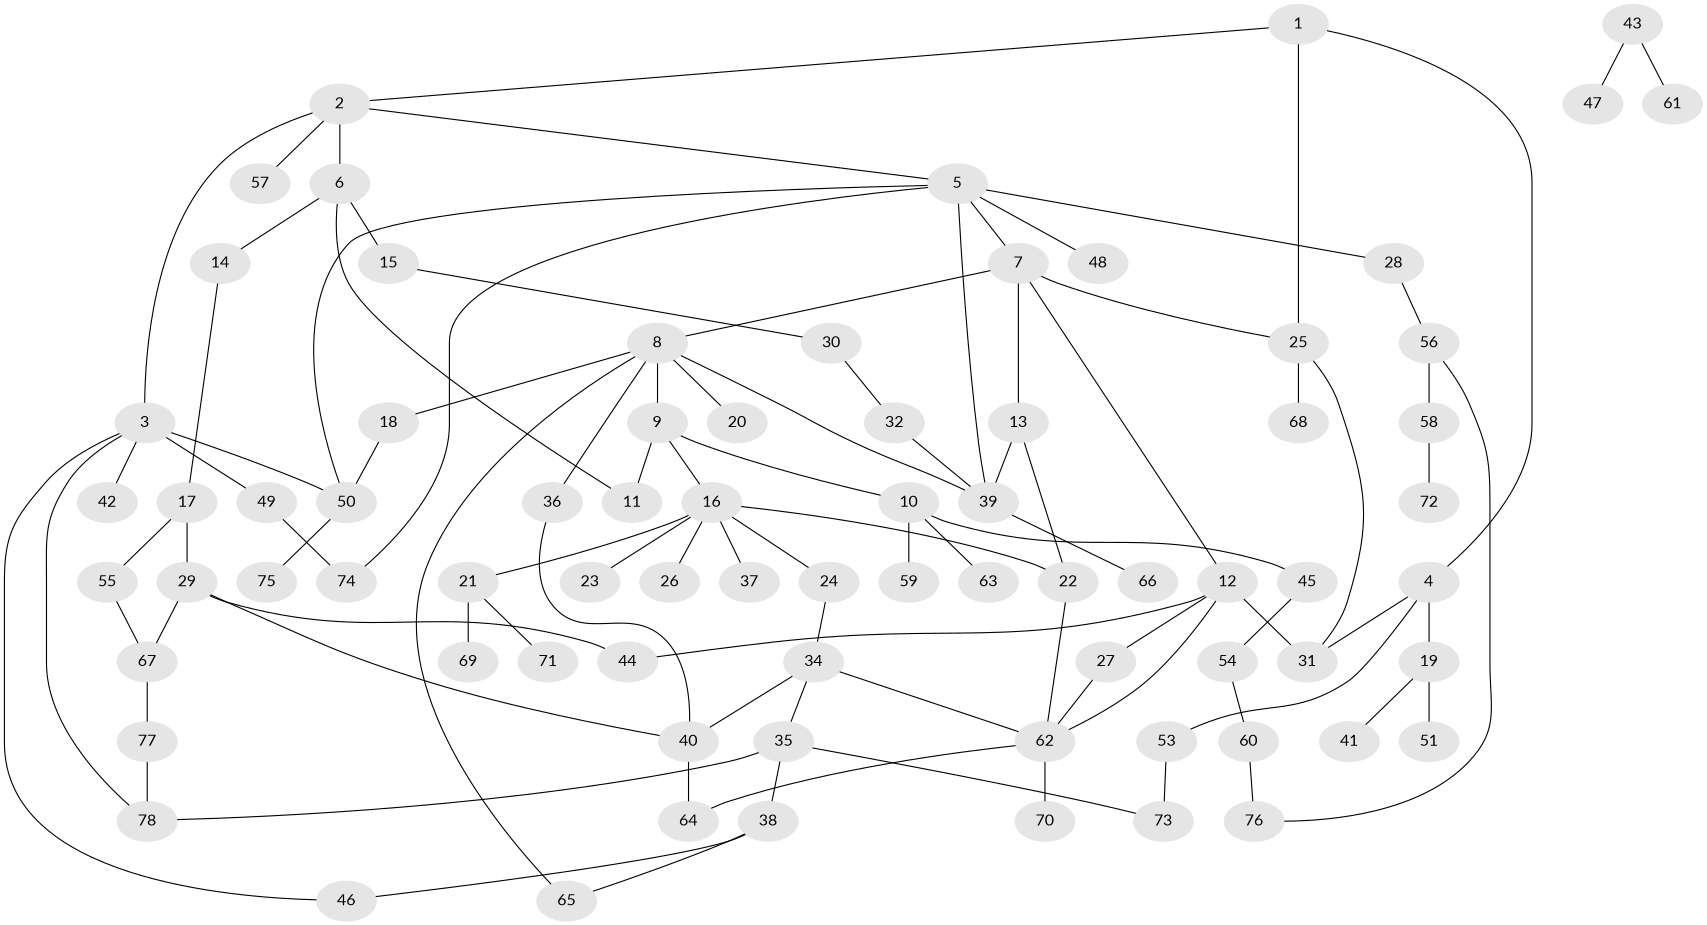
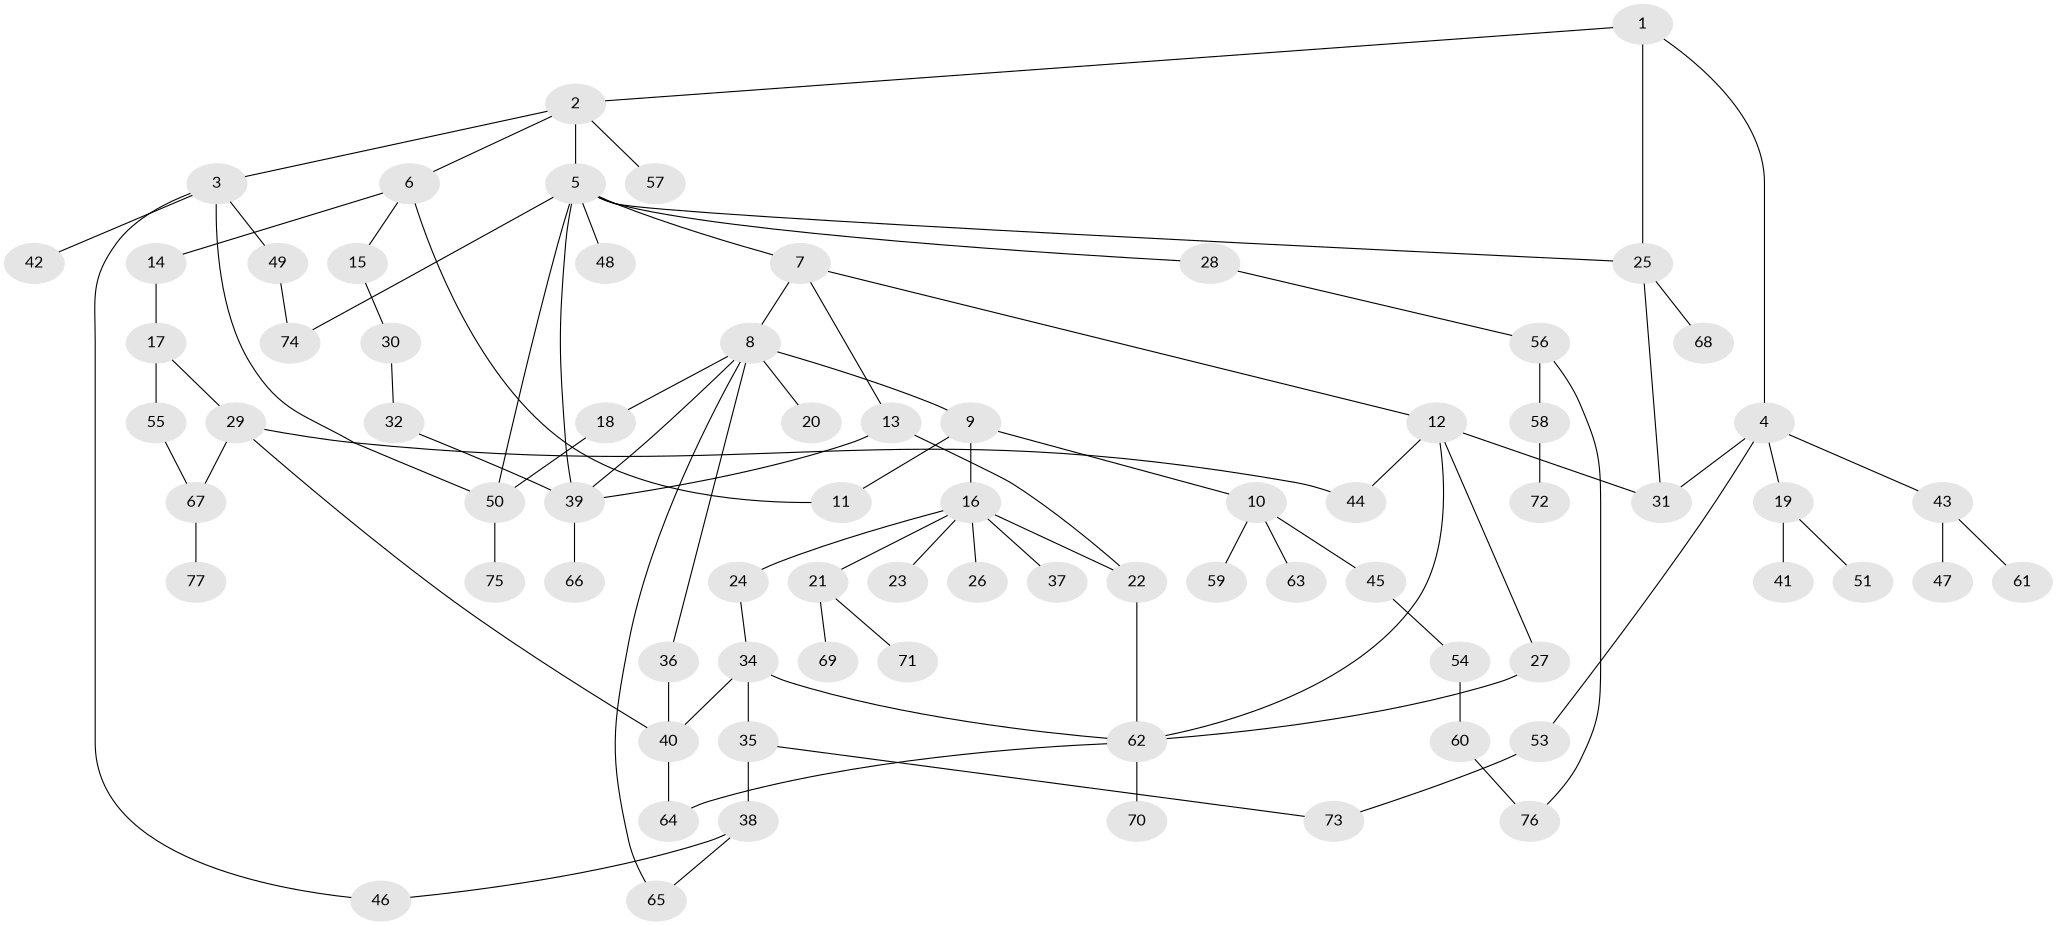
edge "7" -- "25": now "5" -- "25"
edge "4" -- "43": added
node "78": removed
